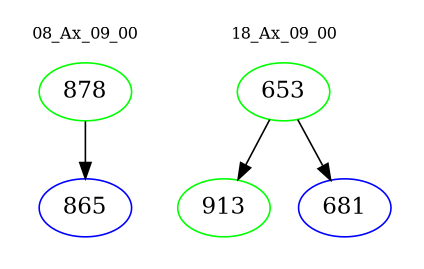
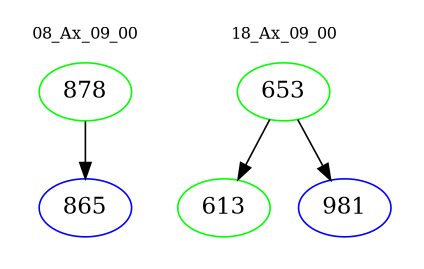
node "913": label "913" -> "613"
node "681": label "681" -> "981"
